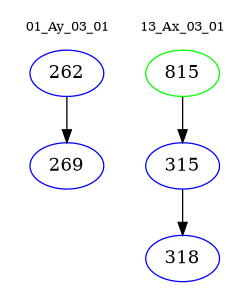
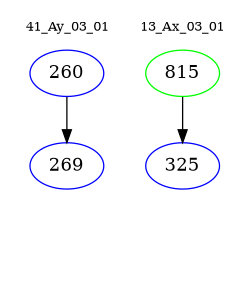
cluster "01_Ay_03_01": label "01_Ay_03_01" -> "41_Ay_03_01"
node "262": label "262" -> "260"
node "315": label "315" -> "325"
node "318": removed
